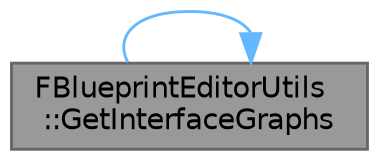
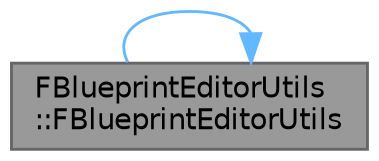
node "FBlueprintEditorUtils ::GetInterfaceGraphs": label "FBlueprintEditorUtils ::GetInterfaceGraphs" -> "FBlueprintEditorUtils ::FBlueprintEditorUtils"
